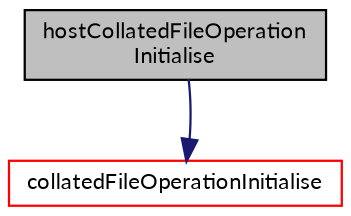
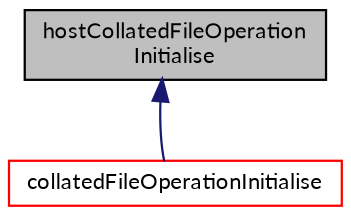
edge "hostCollatedFileOperation Initialise" -> "collatedFileOperationInitialise": reversed
